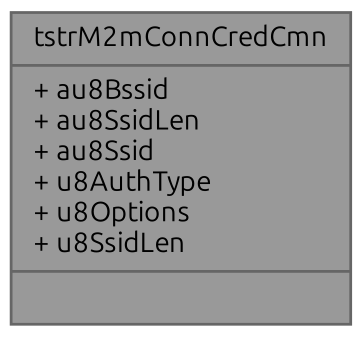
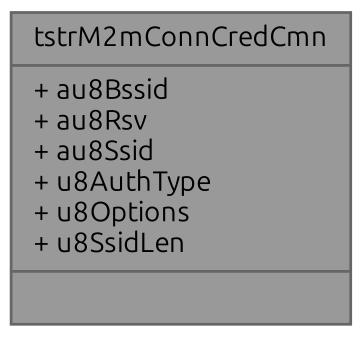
node "tstrM2mConnCredCmn": text "+ au8SsidLen" -> "+ au8Rsv"
